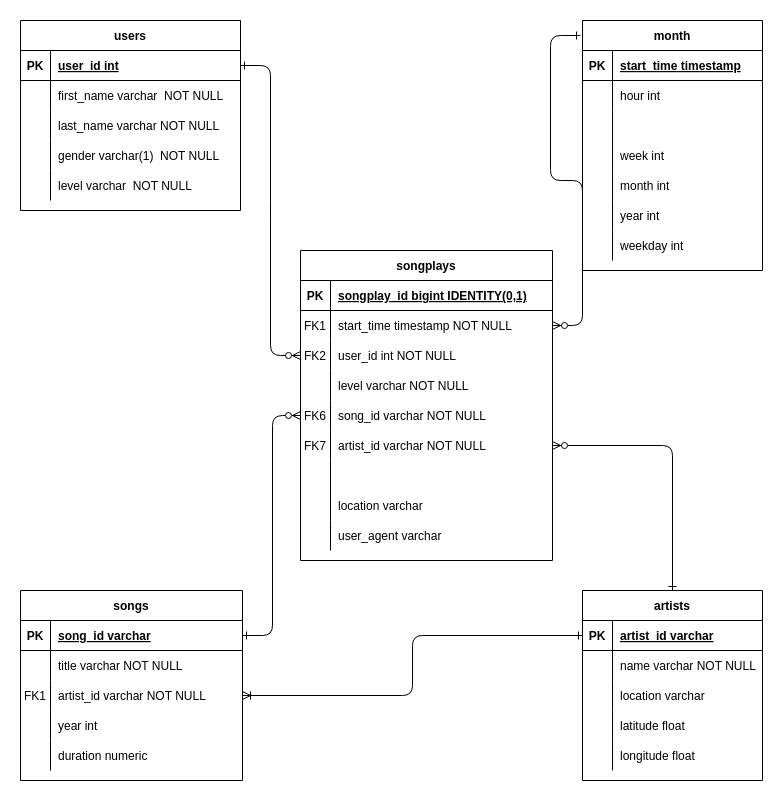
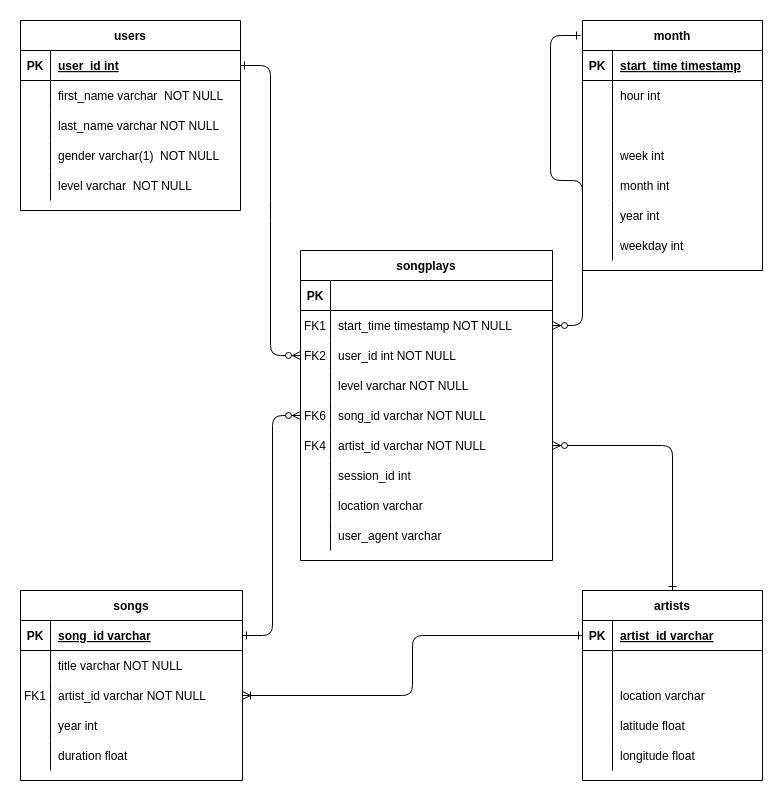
node "songplay_id bigint IDENTITY(0,1)": removed
node "FK7": label "FK7" -> "FK4"
node "session_id int": added
node "name varchar NOT NULL": removed
node "duration numeric": label "duration numeric" -> "duration float"
